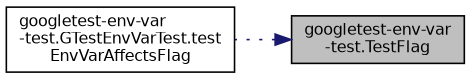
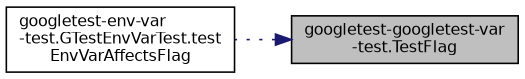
node "googletest-env-var -test.TestFlag": label "googletest-env-var -test.TestFlag" -> "googletest-googletest-var -test.TestFlag"
